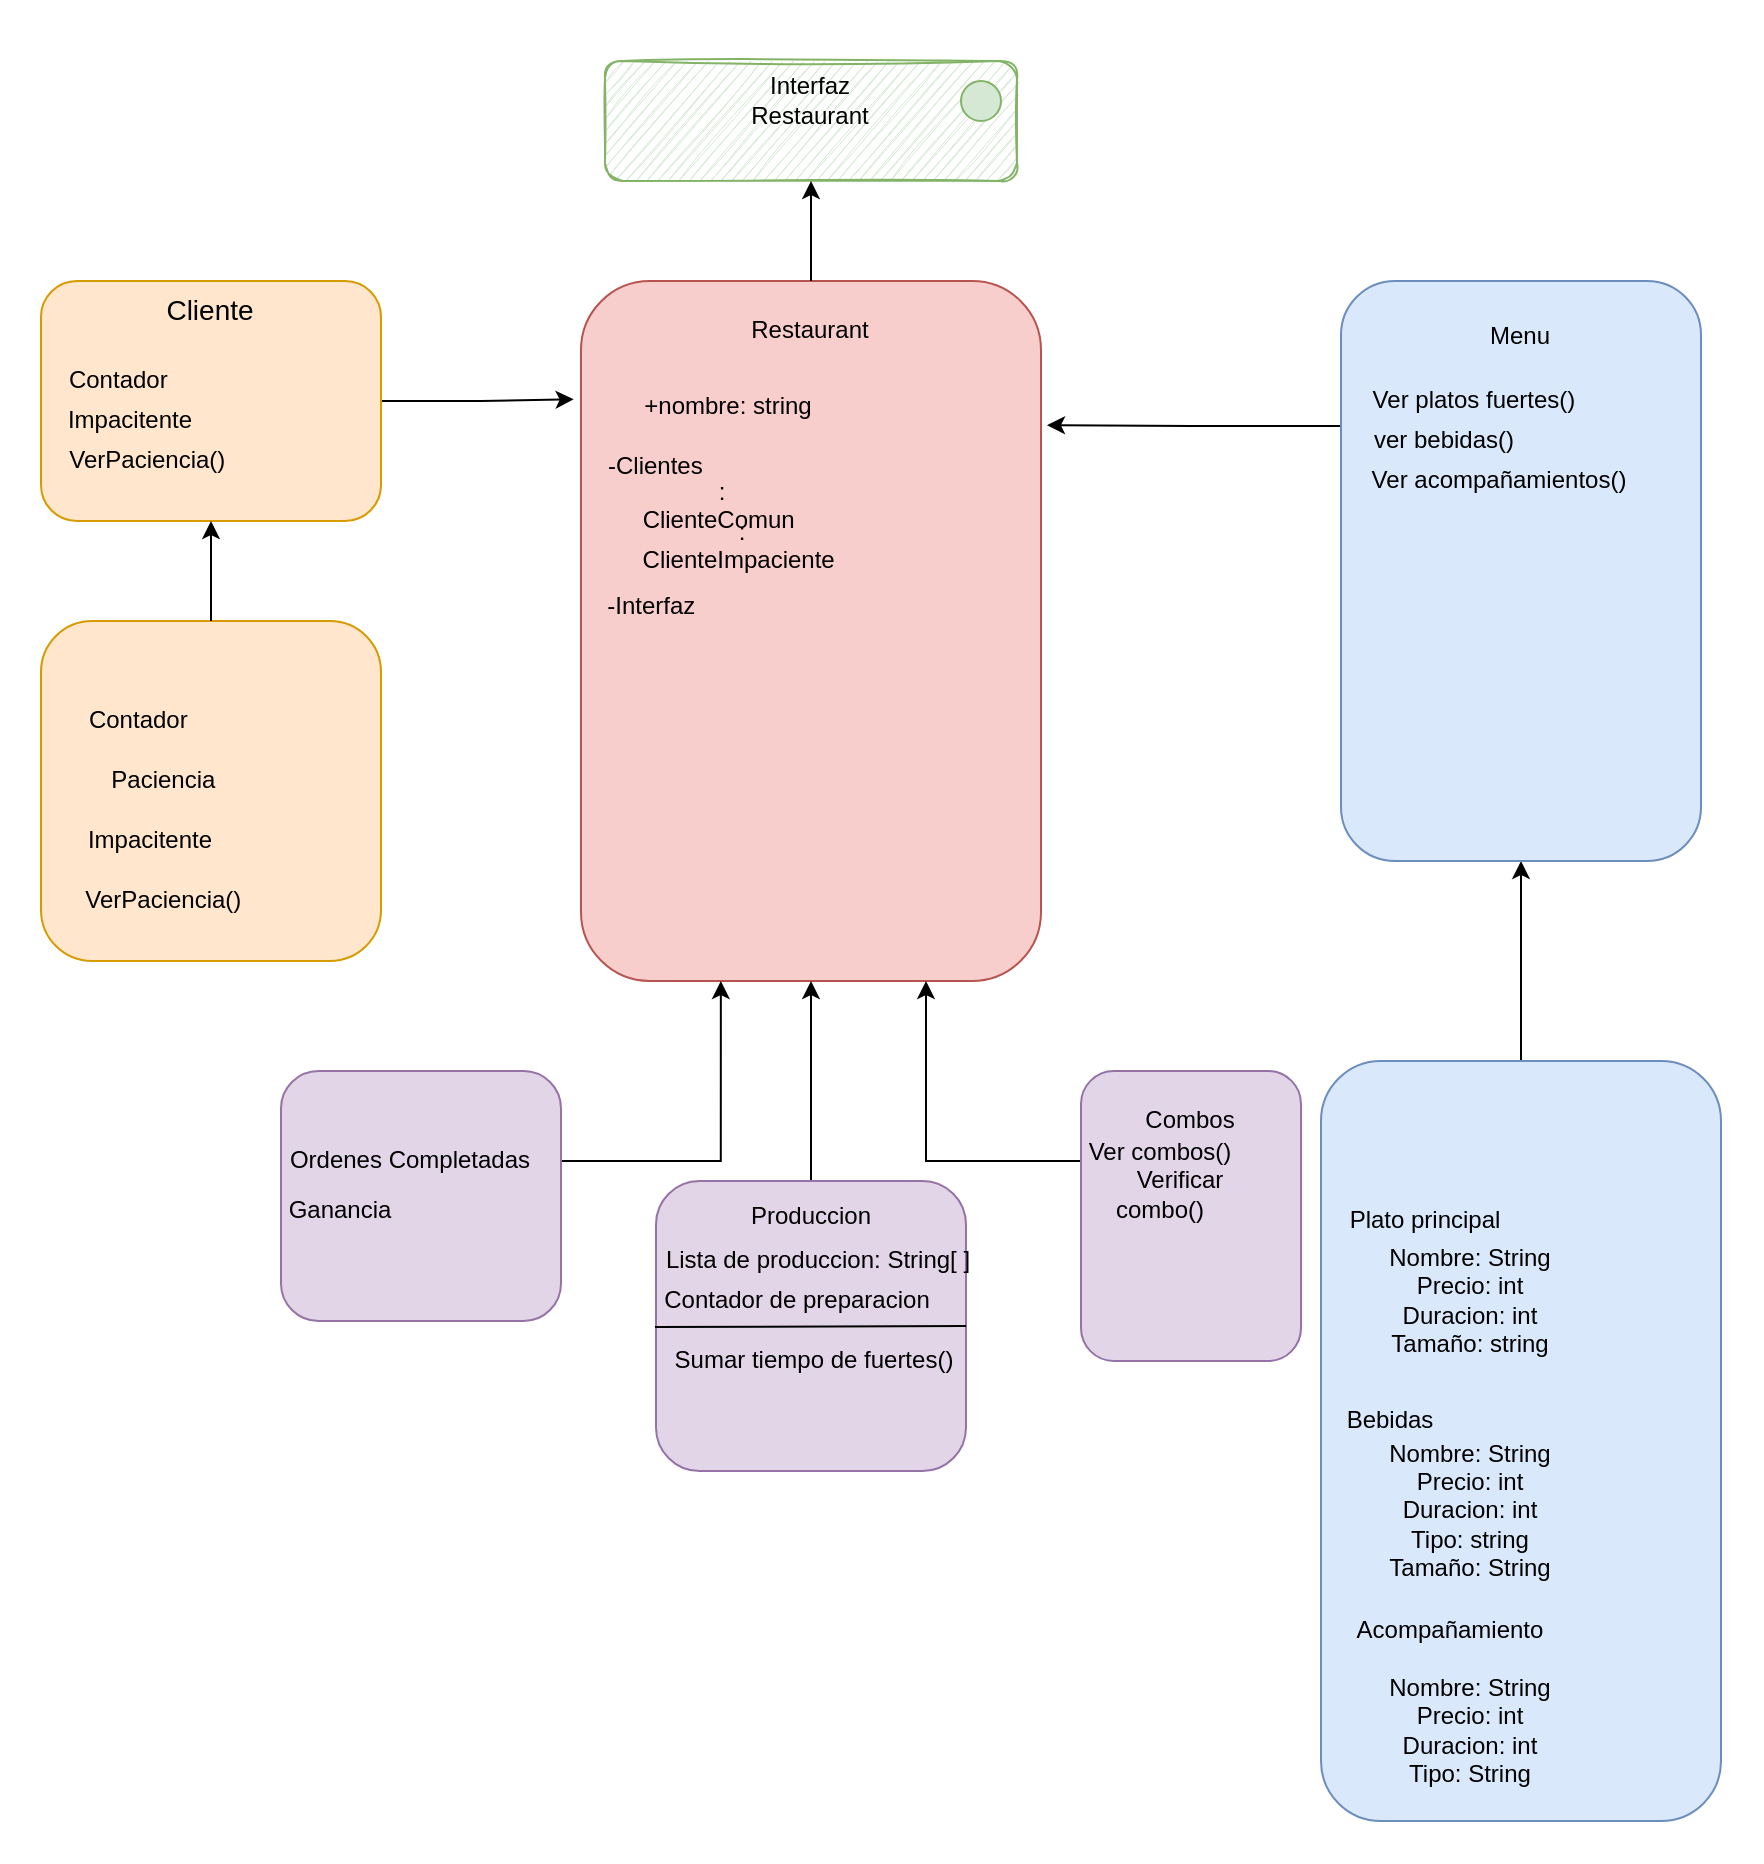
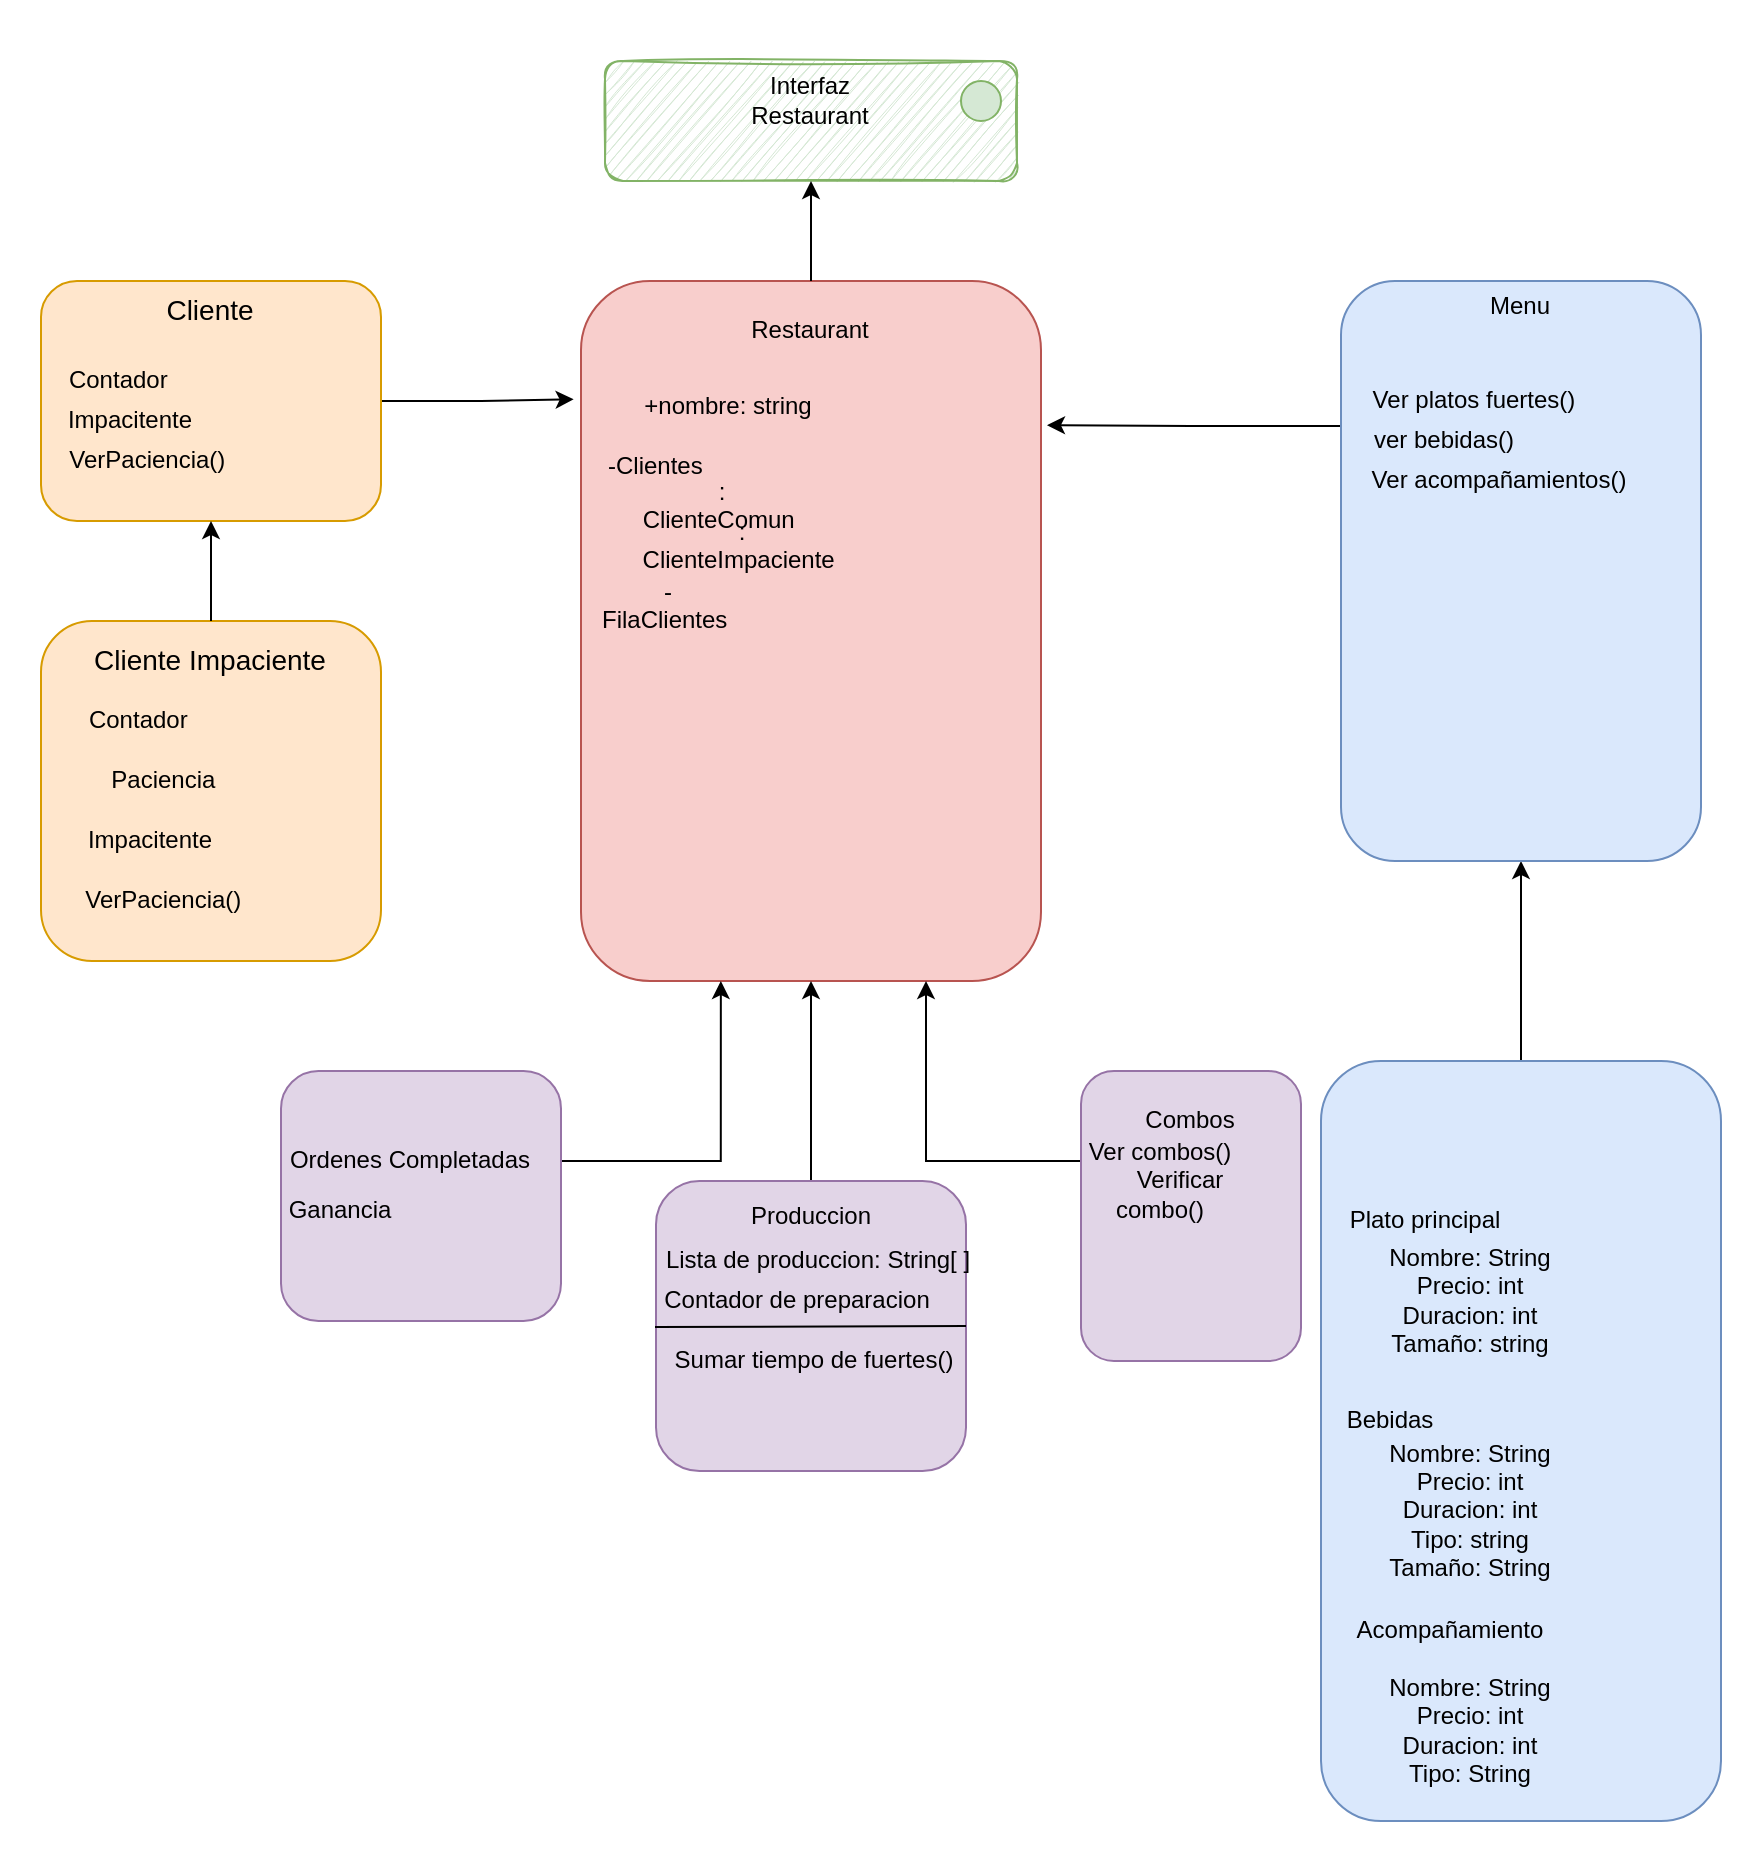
node "Menu": moved (1521, 336) -> (1521, 306)
node "-Interfaz": label "-Interfaz" -> "-FilaClientes"
node "Cliente Impaciente": added
